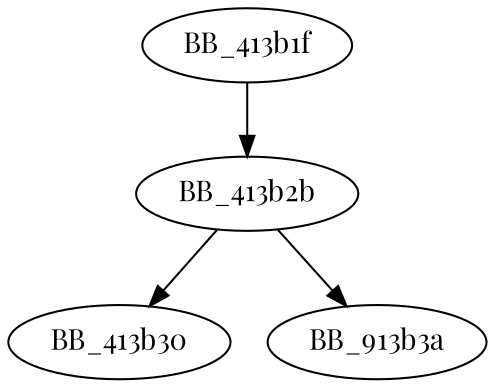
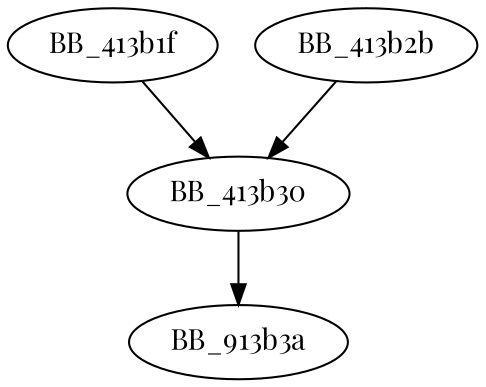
edge "BB_413b1f" -> "BB_413b2b": now "BB_413b1f" -> "BB_413b30"
edge "BB_413b2b" -> "BB_913b3a": now "BB_413b30" -> "BB_913b3a"
